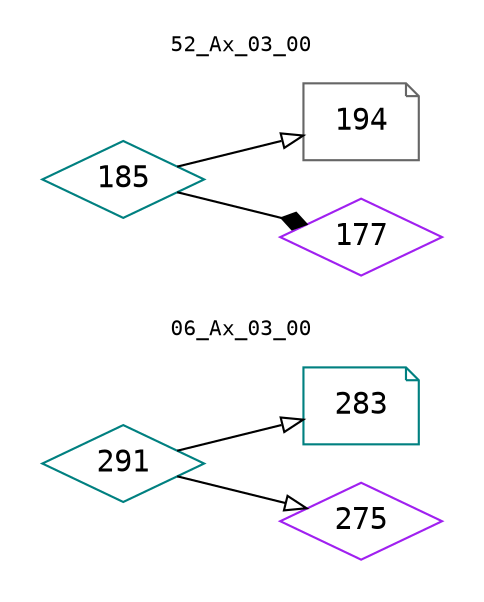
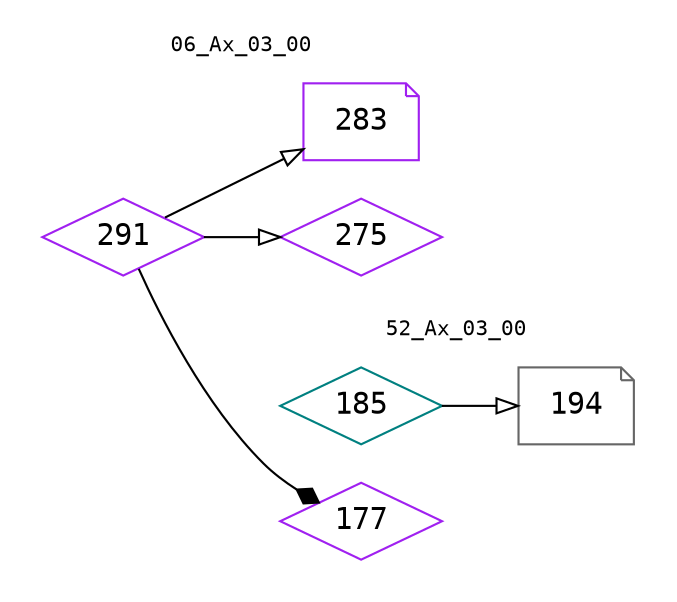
edge "185" -> "177": now "291" -> "177"
node "283": color teal -> purple
node "291": color teal -> purple
